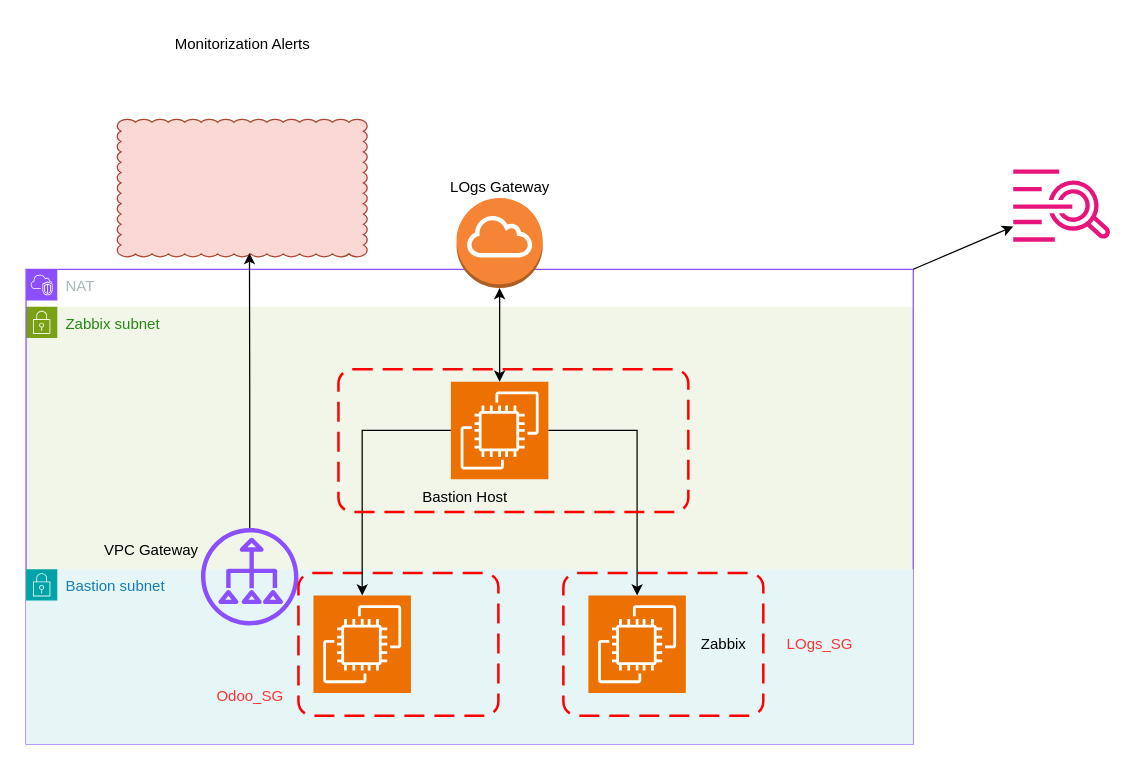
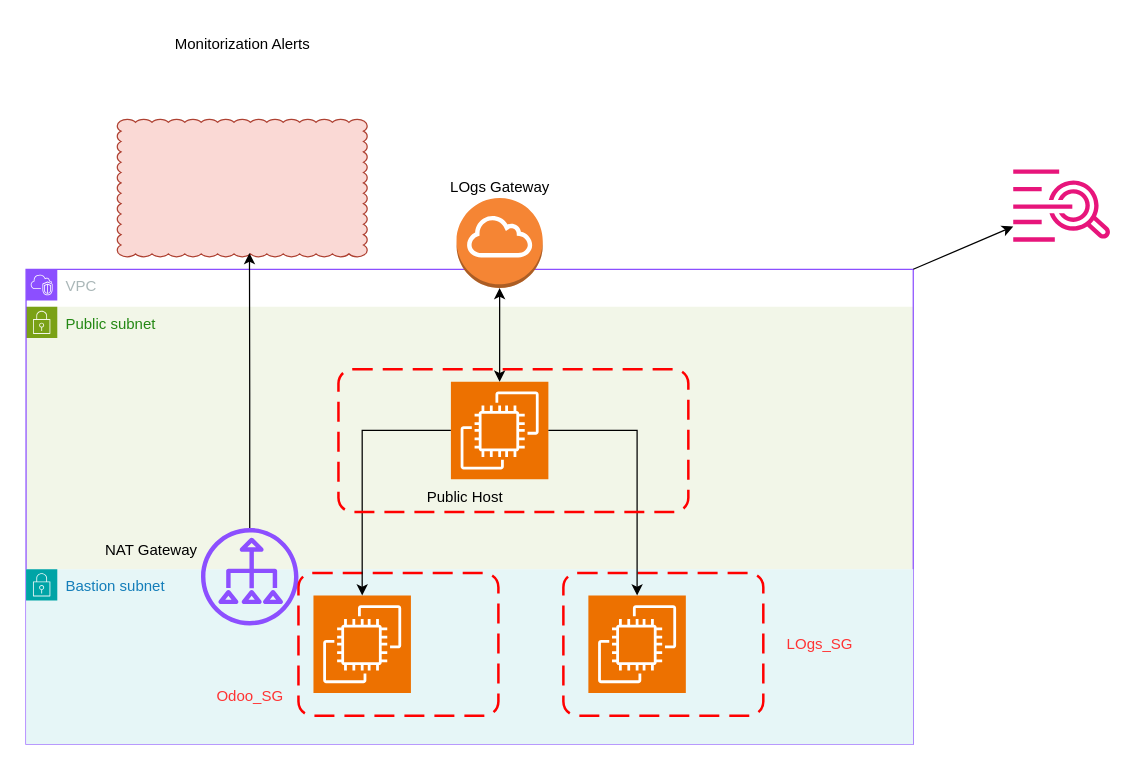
node "NAT": label "NAT" -> "VPC"
node "Zabbix subnet": label "Zabbix subnet" -> "Public subnet"
node "Bastion Host": label "Bastion Host" -> "Public Host"
node "VPC Gateway": label "VPC Gateway" -> "NAT Gateway"
node "Zabbix": removed
